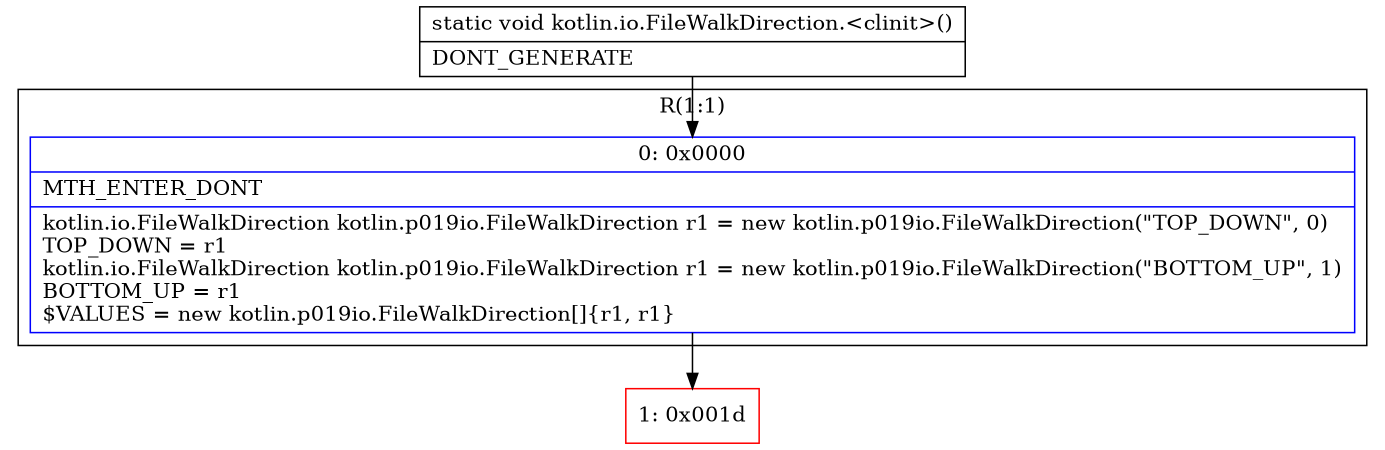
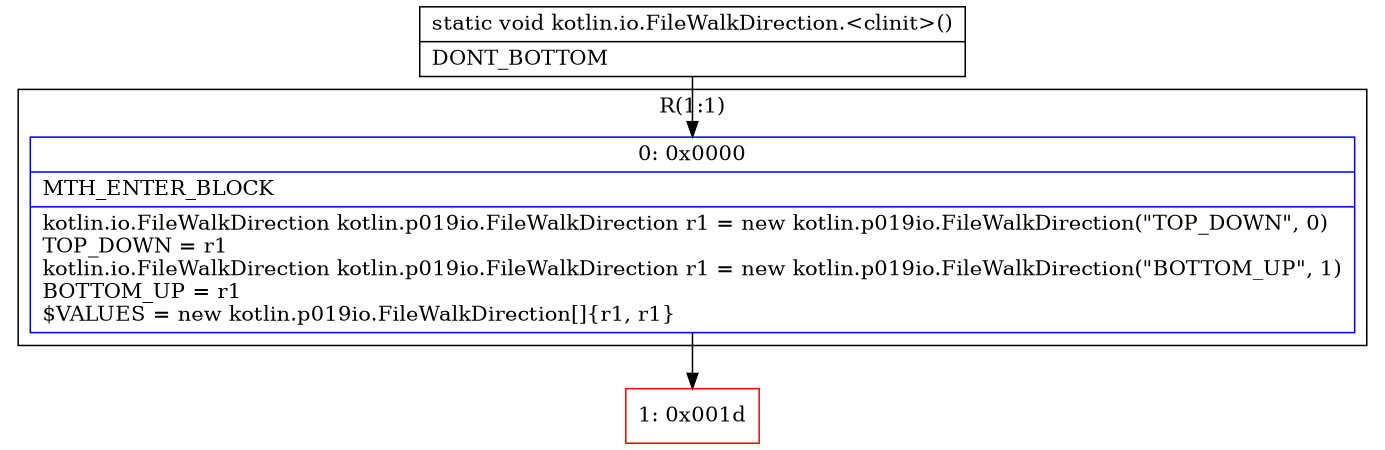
node "static void kotlin.io.FileWalkDirection.<clinit>()": text "DONT_GENERATE" -> "DONT_BOTTOM"
node "0: 0x0000": text "MTH_ENTER_DONT" -> "MTH_ENTER_BLOCK"
